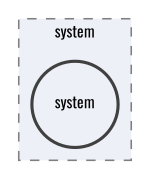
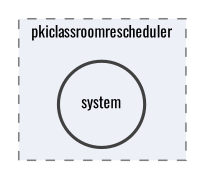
cluster "system": label "system" -> "pkiclassroomrescheduler"
